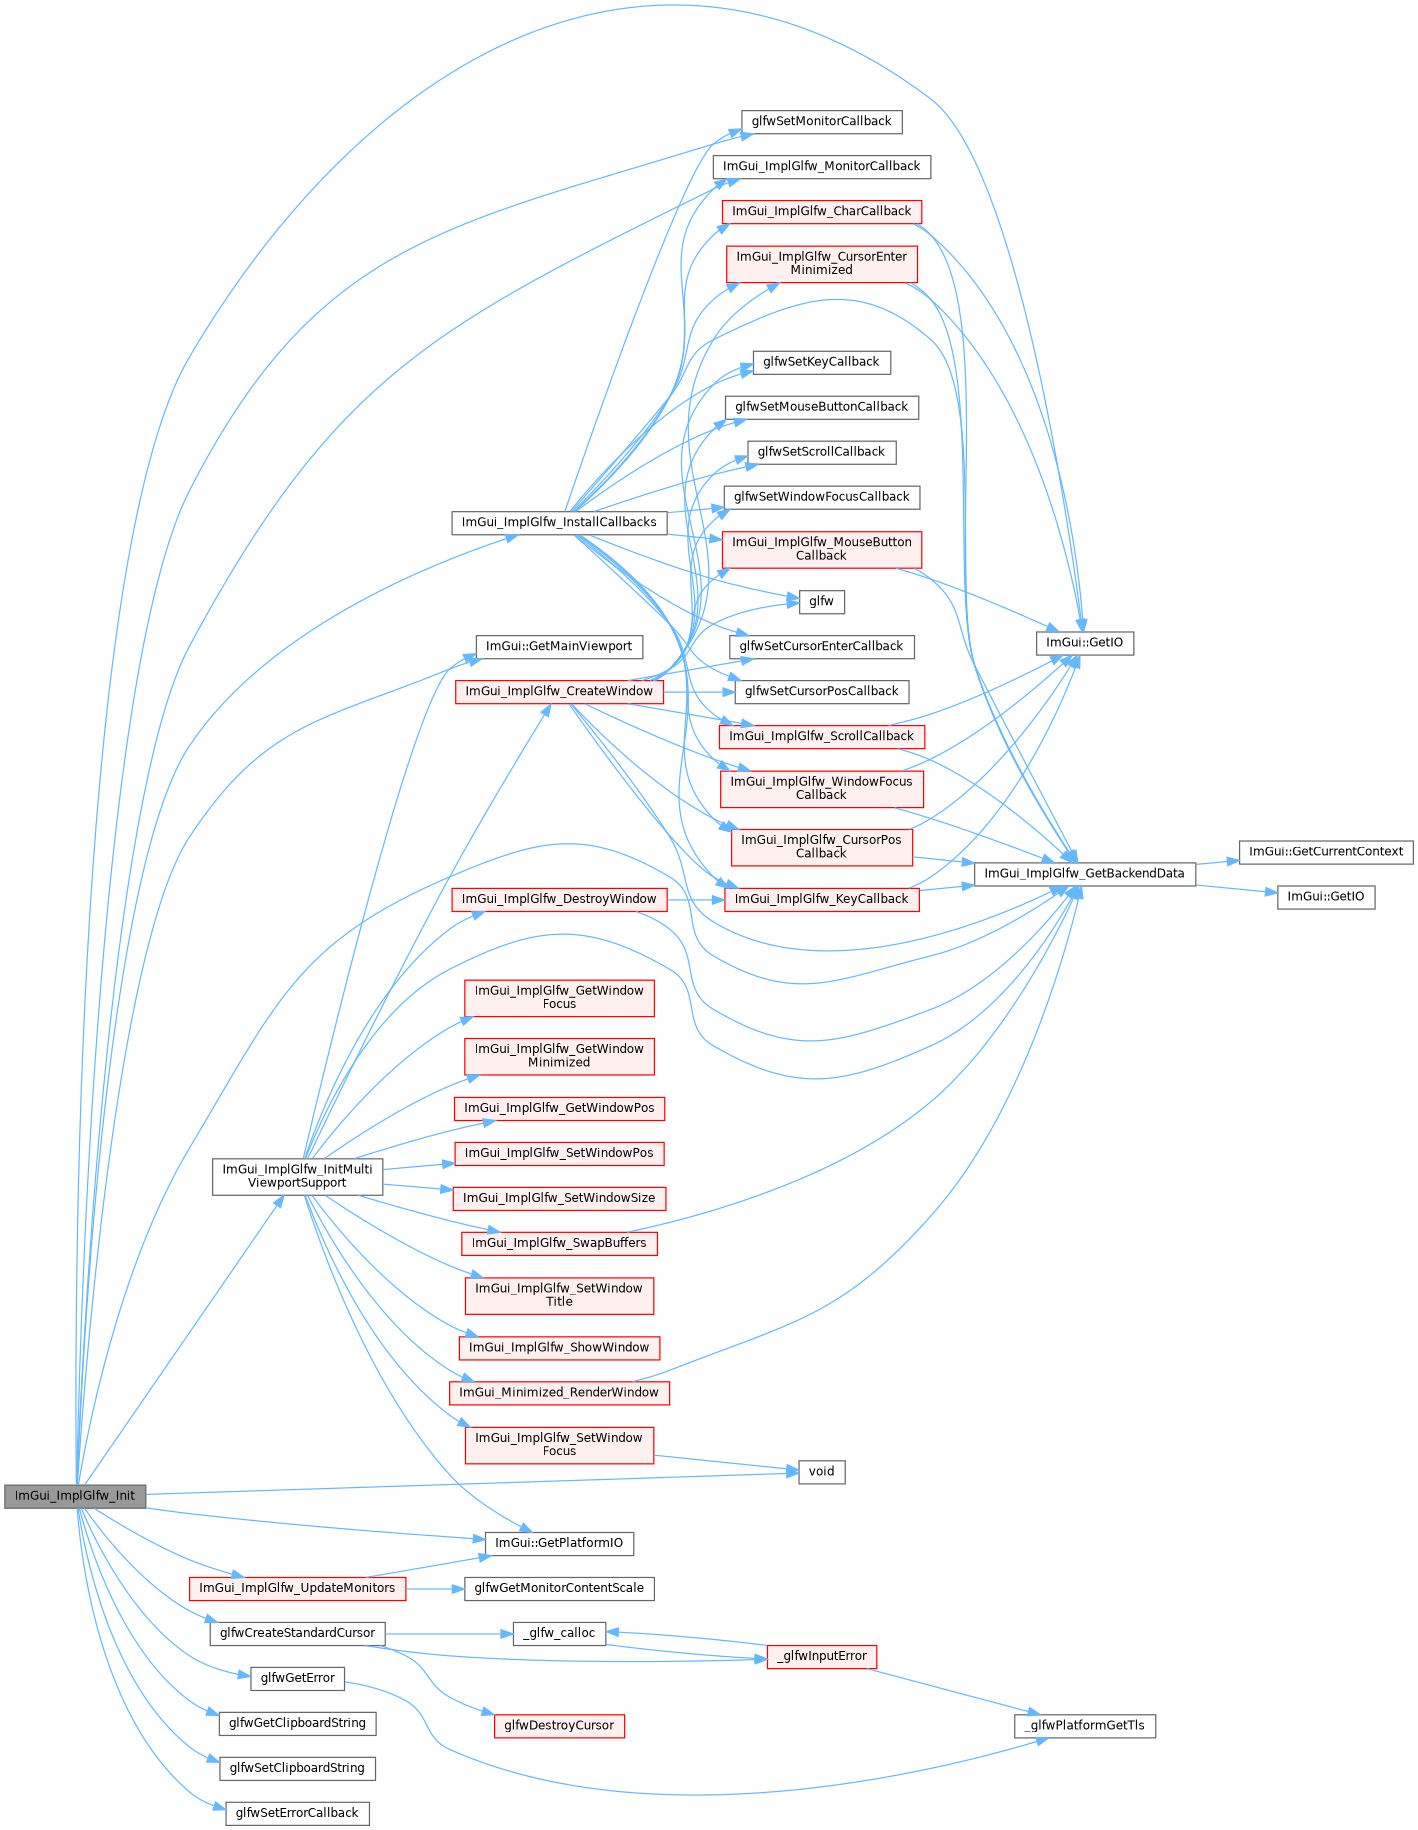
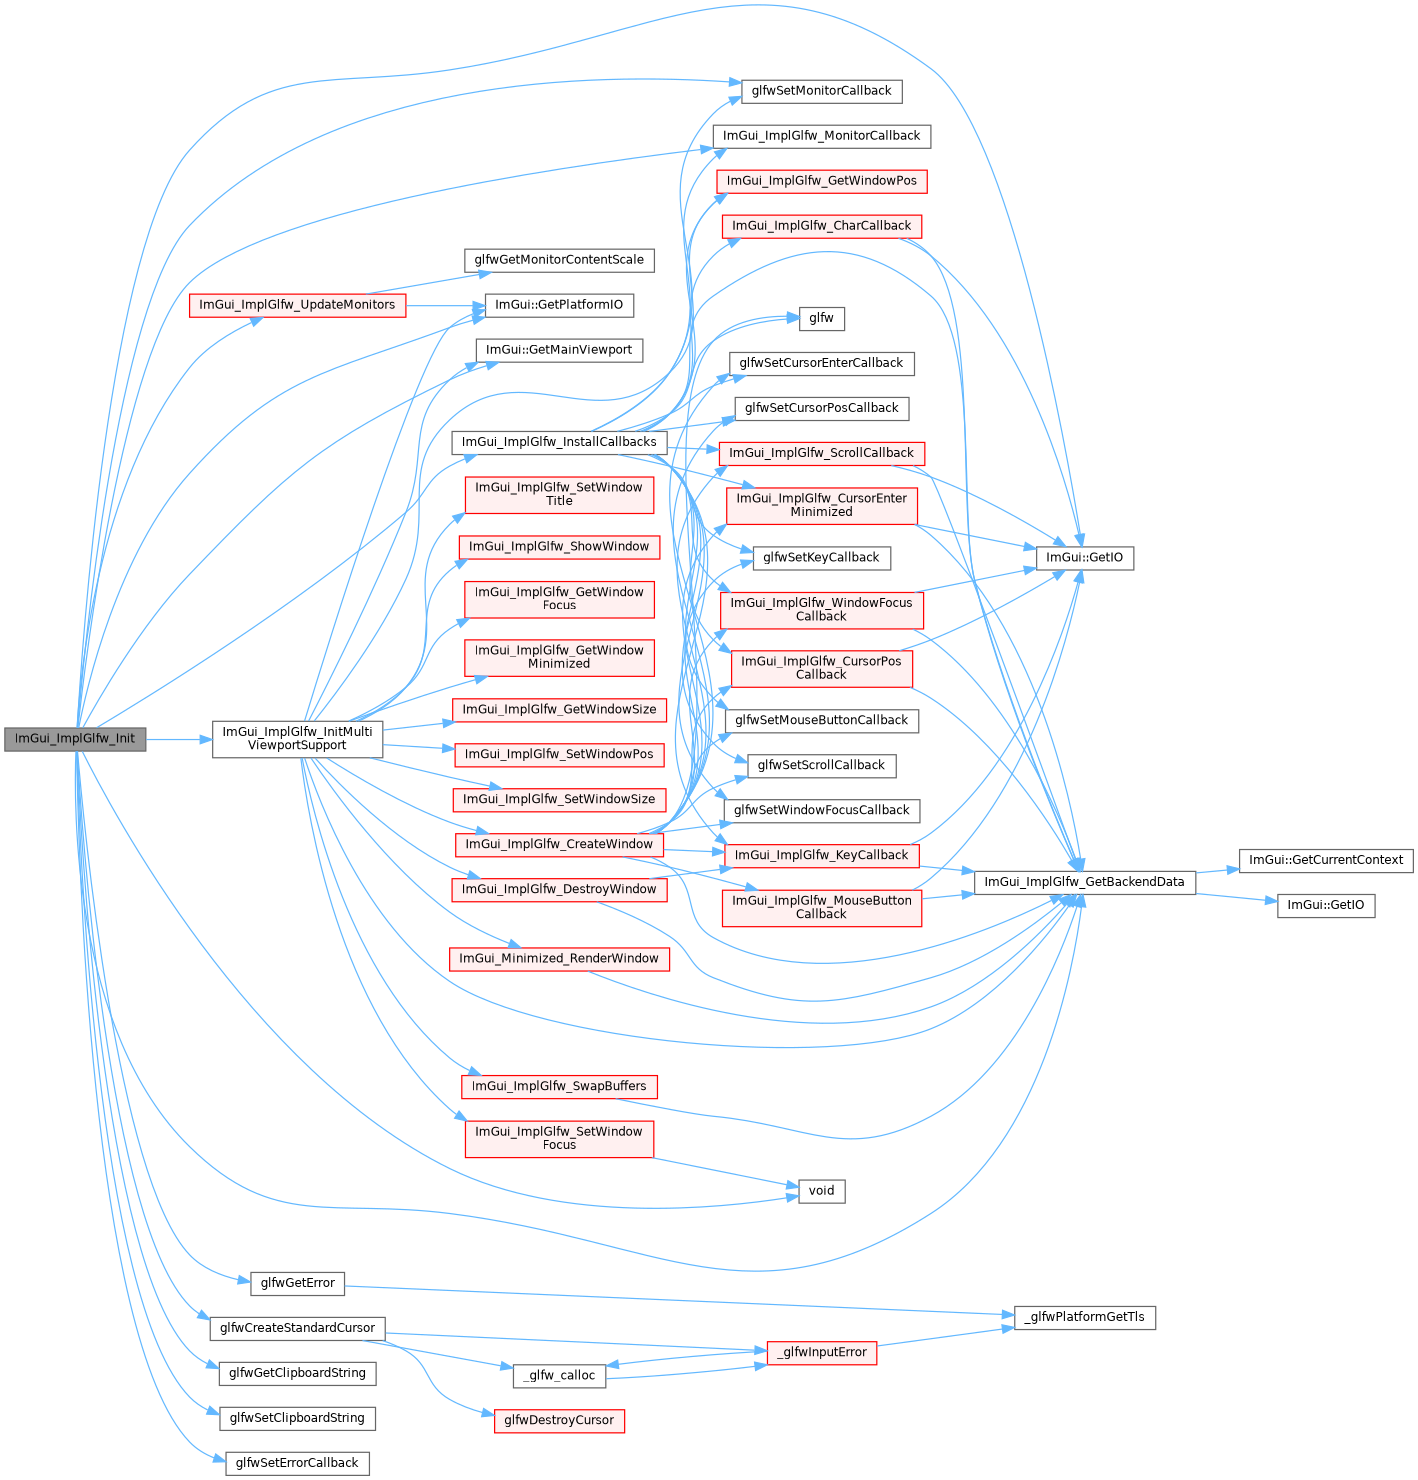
edge "ImGui_ImplGlfw_InstallCallbacks" -> "ImGui_ImplGlfw_MouseButton Callback": now "ImGui_ImplGlfw_InstallCallbacks" -> "ImGui_ImplGlfw_GetWindowPos"
node "ImGui_ImplGlfw_GetWindowSize": added
